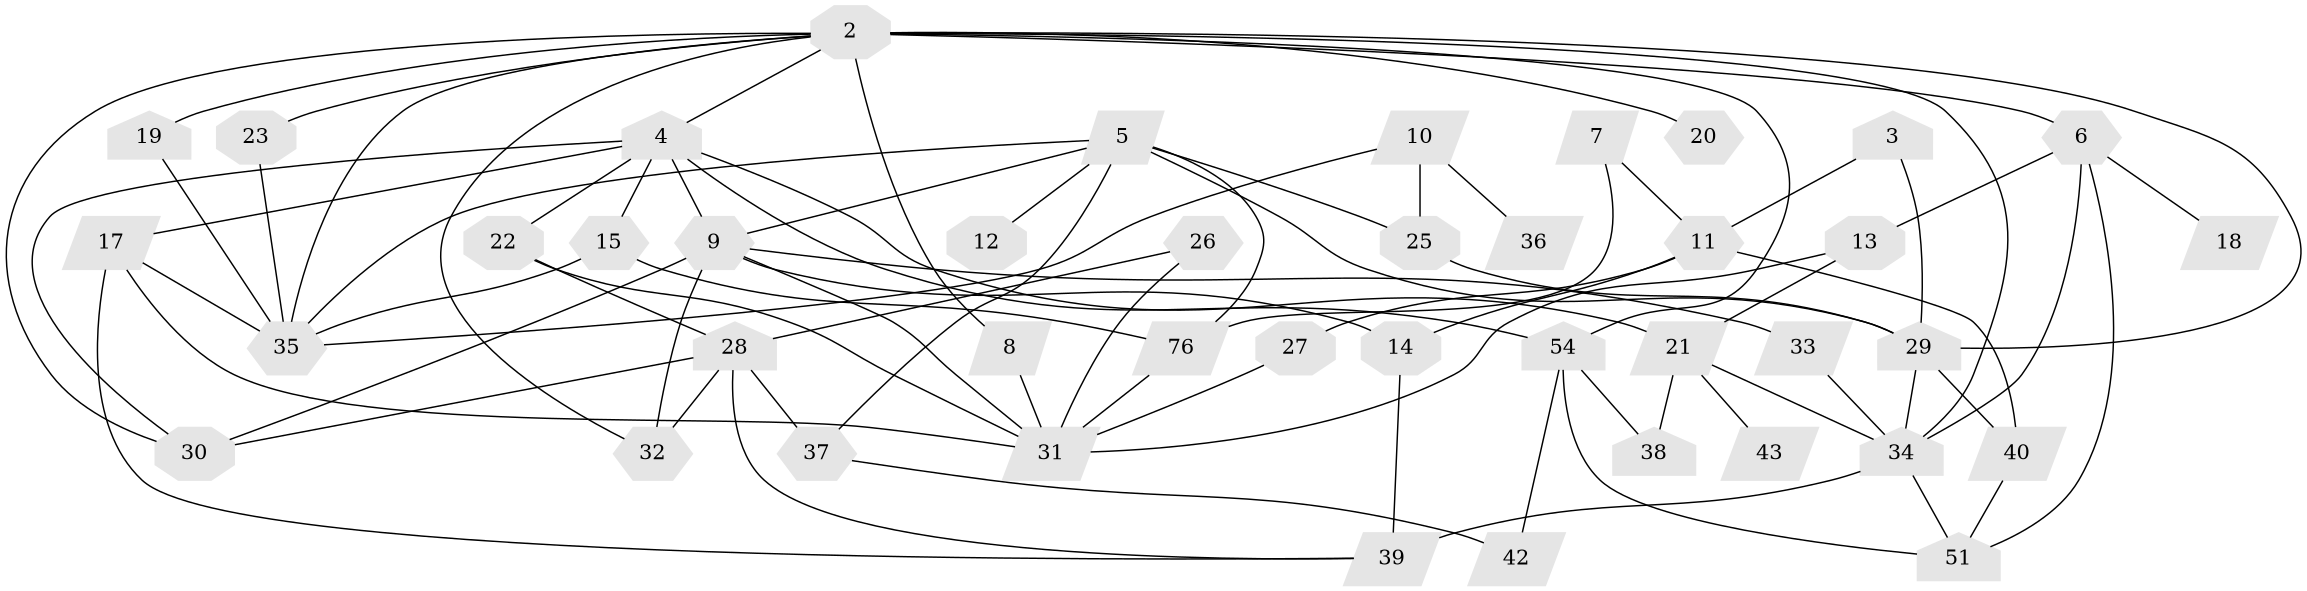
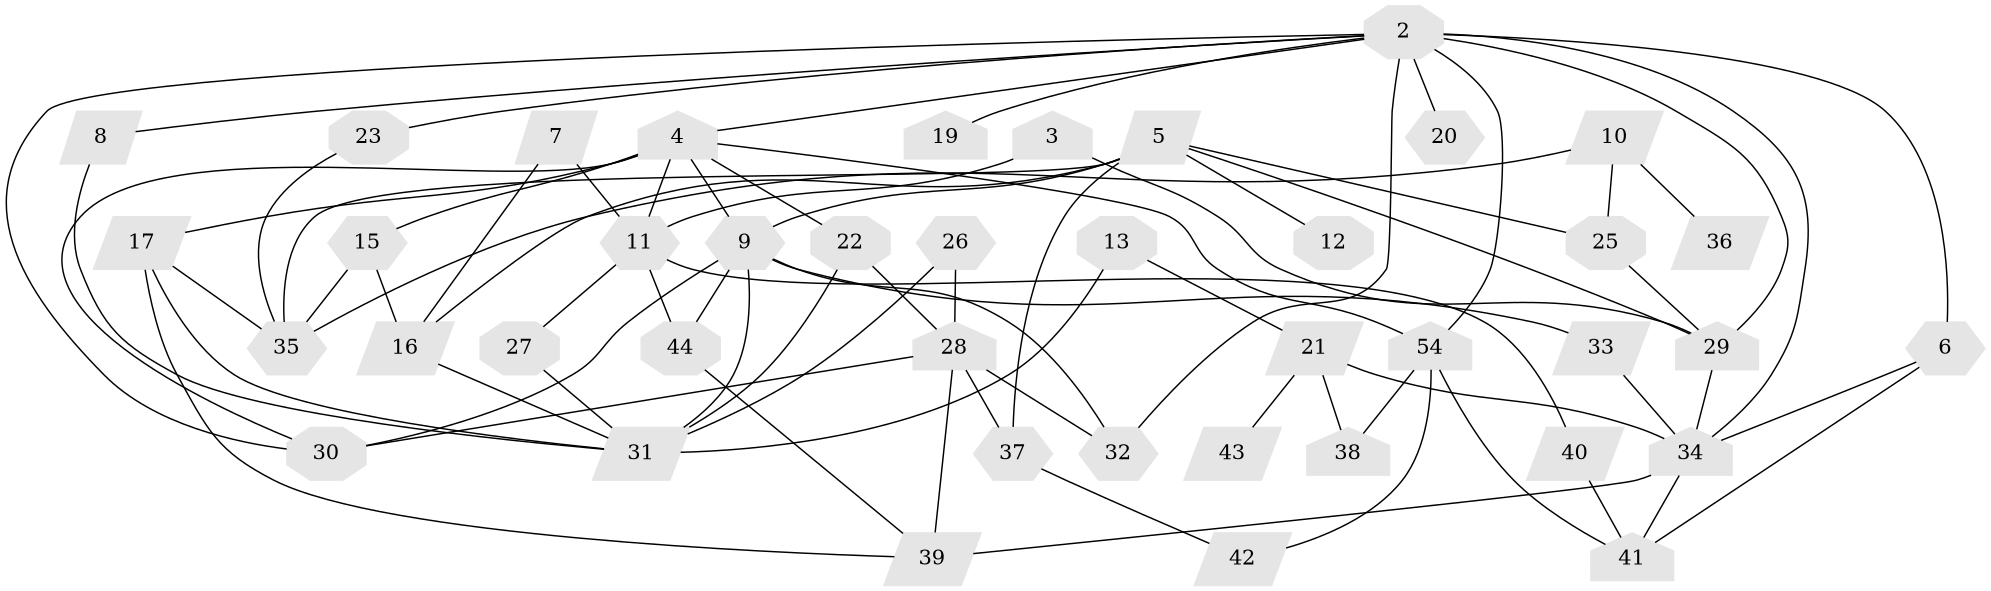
edge "2" -- "35": removed
edge "6" -- "13": removed
edge "19" -- "35": removed
node "18": removed
edge "4" -- "21": now "4" -- "11"
node "76": label "76" -> "16"
node "14": label "14" -> "44"
edge "29" -- "40": removed
node "51": label "51" -> "41"
